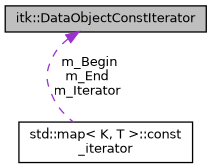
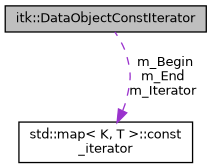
edge "std::map< K, T >::const _iterator" -> "itk::DataObjectConstIterator": reversed
